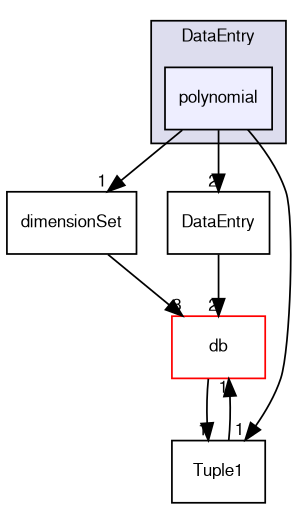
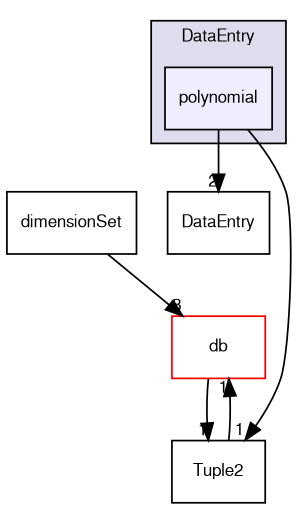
edge "polynomial" -> "dimensionSet": removed
edge "DataEntry" -> "db": removed
node "Tuple1": label "Tuple1" -> "Tuple2"
